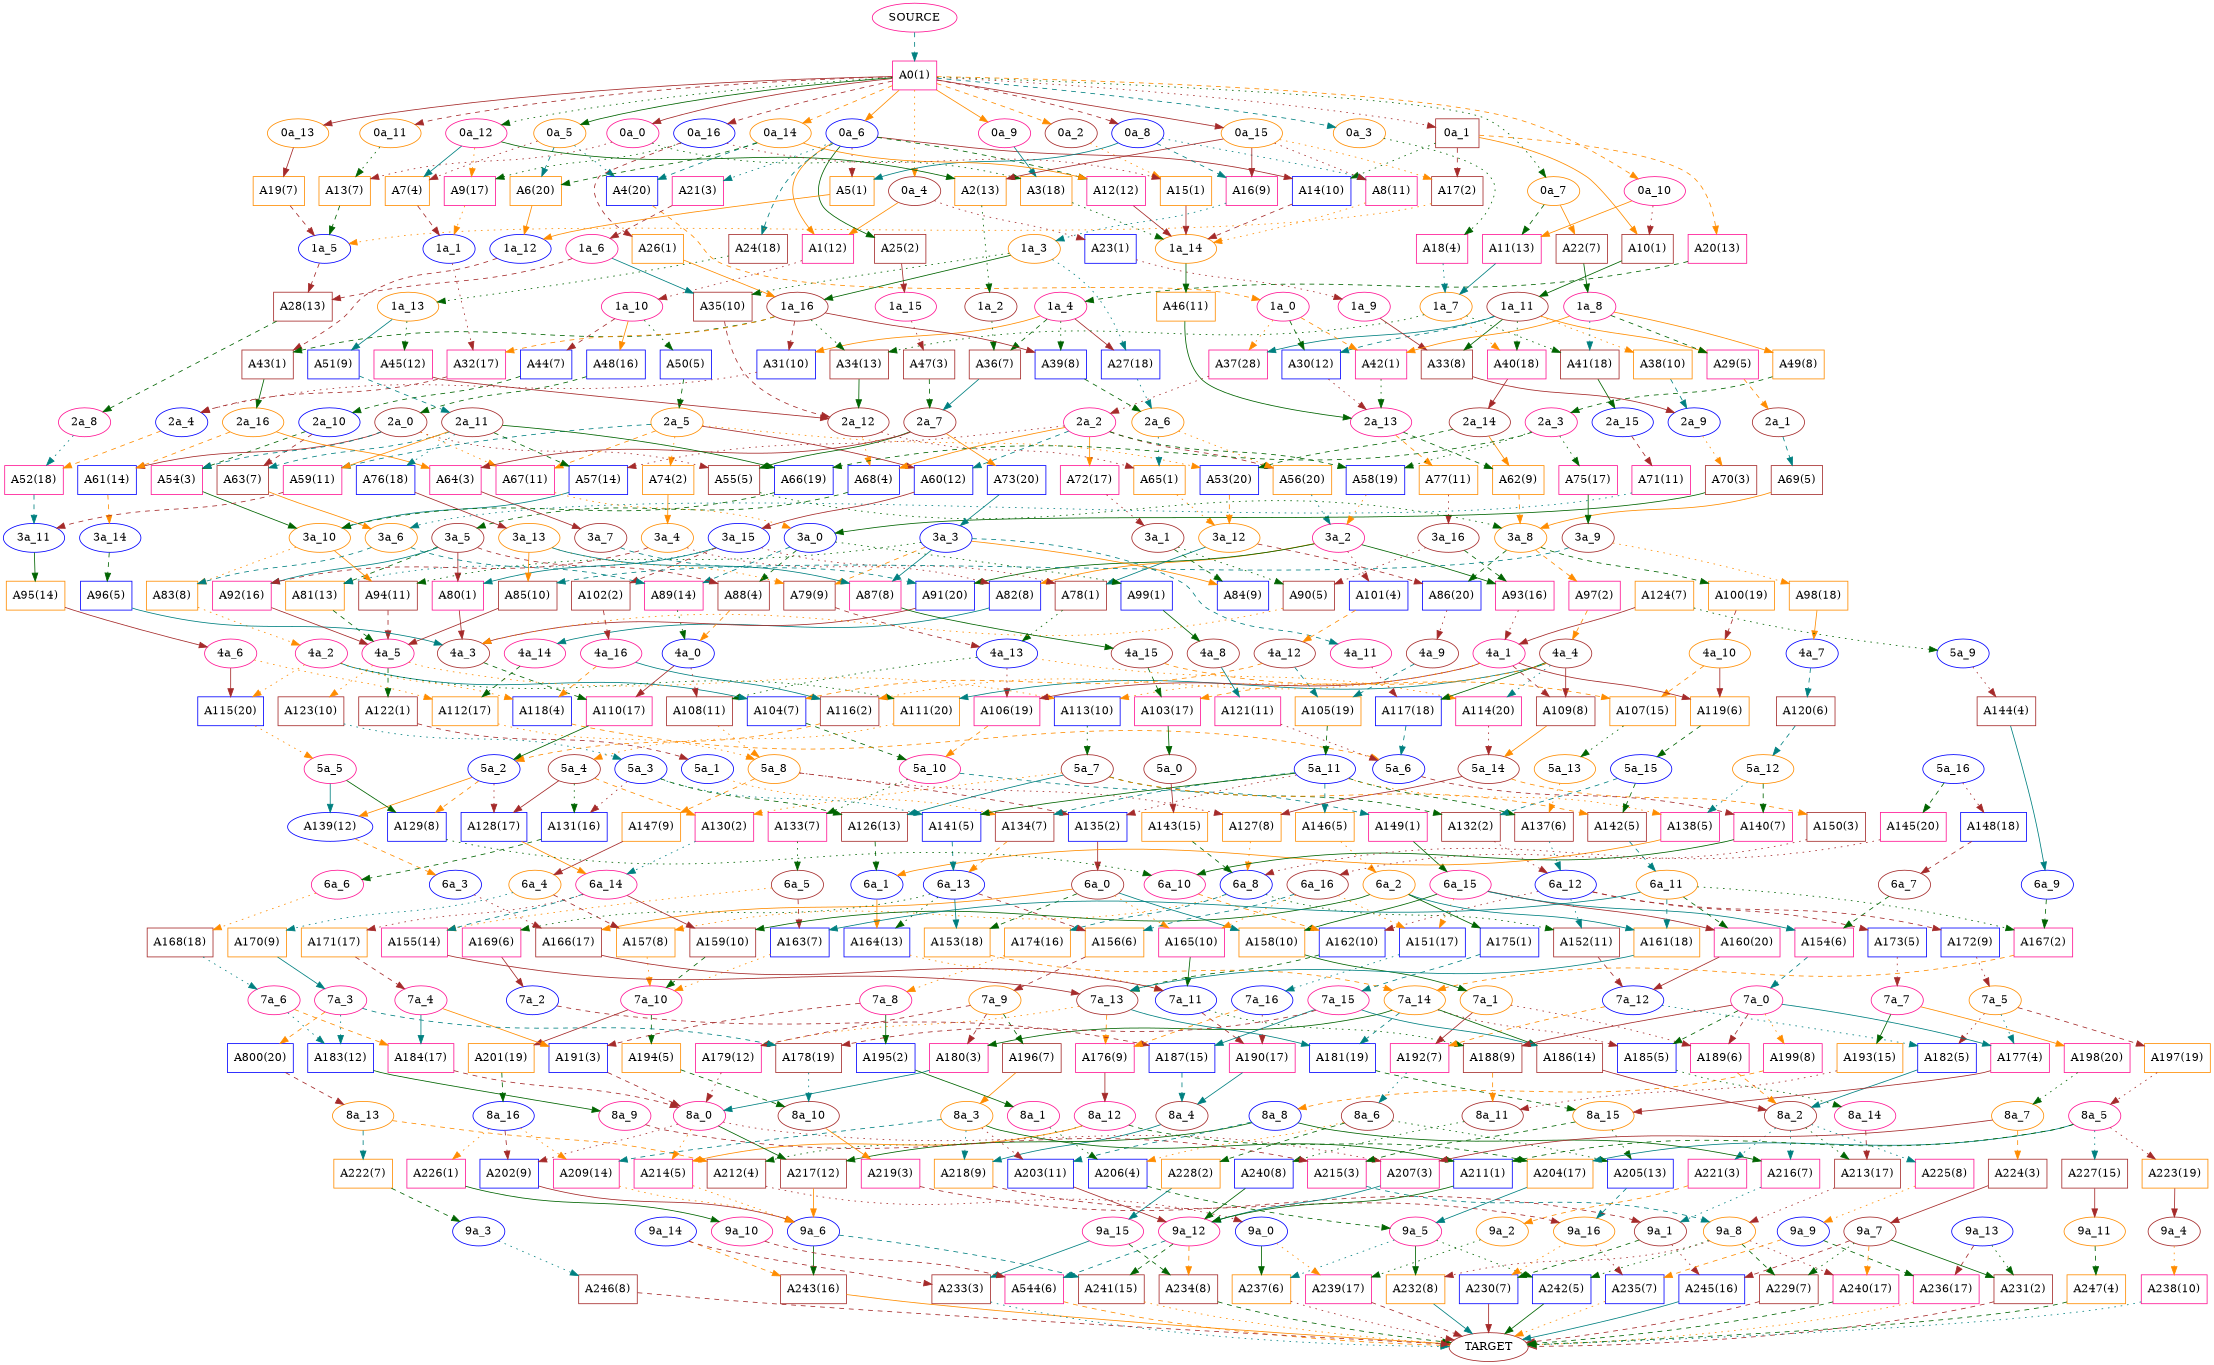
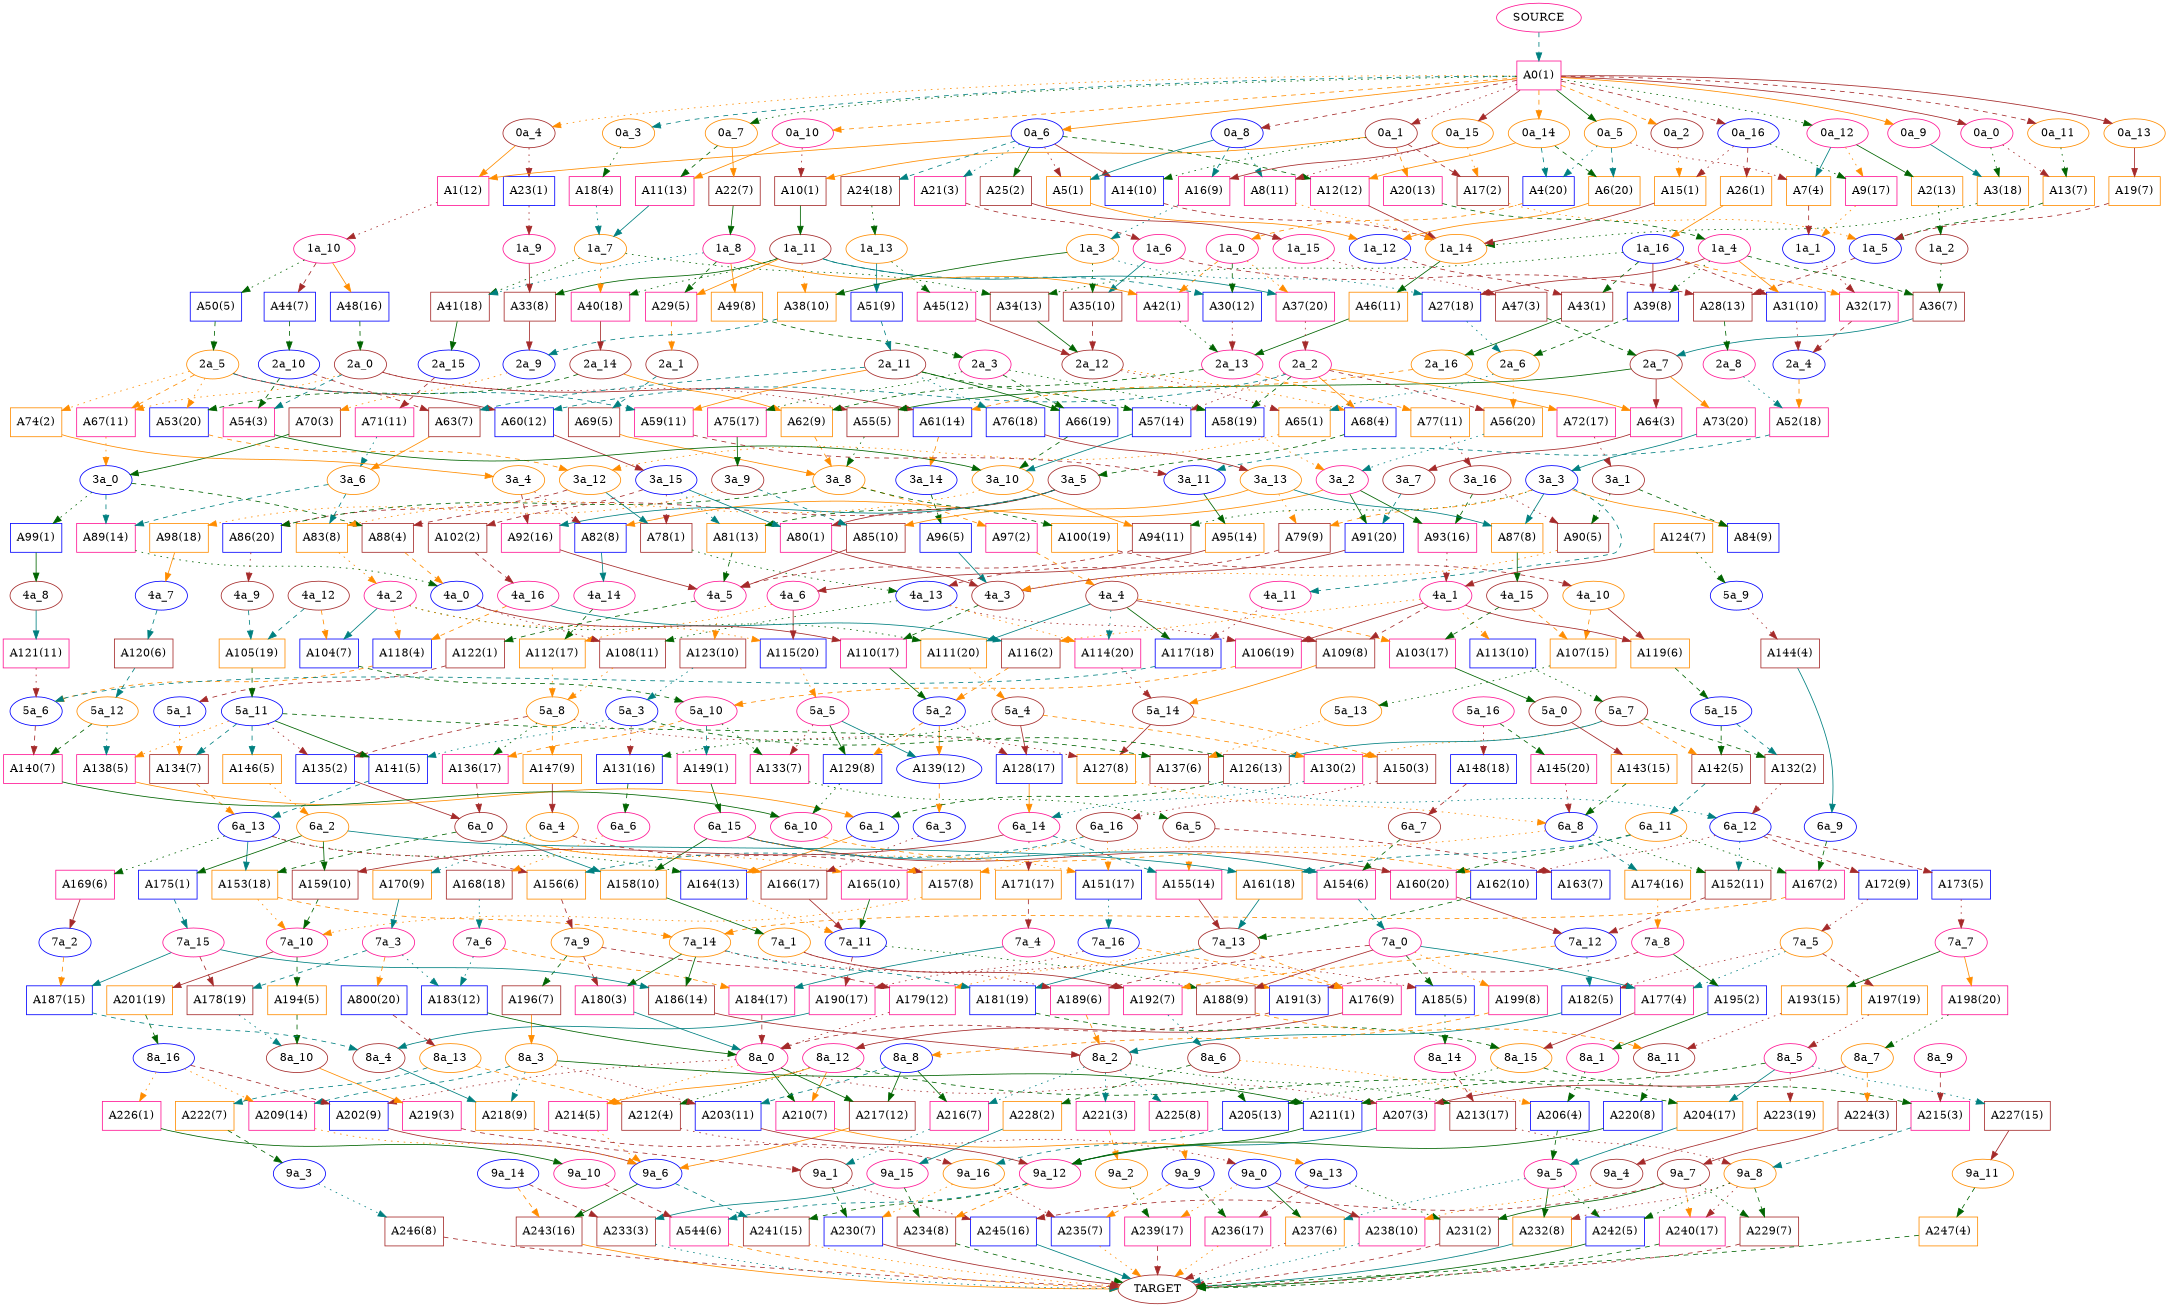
node "0a_1": shape box -> ellipse
edge "0a_15" -> "A2(13)": removed
edge "1a_3" -> "1a_16": now "1a_3" -> "A38(10)"
node "1a_16": color brown -> blue
node "A37(28)": label "A37(28)" -> "A37(20)"
node "A73(20)": color blue -> deeppink
node "A87(8)": color deeppink -> darkorange
node "A101(4)": removed
edge "4a_5" -> "A113(10)": removed
edge "5a_5" -> "A133(7)": added
node "A136(17)": added
node "5a_16": color blue -> deeppink
edge "6a_11" -> "A163(7)": removed
edge "A163(7)" -> "7a_10": now "A153(18)" -> "7a_10"
edge "7a_2" -> "A187(15)": color brown -> darkorange
edge "A183(12)" -> "8a_9": now "A183(12)" -> "8a_0"
node "A210(7)": added
node "A240(8)": label "A240(8)" -> "A220(8)"
edge "9a_0" -> "A238(10)": added
